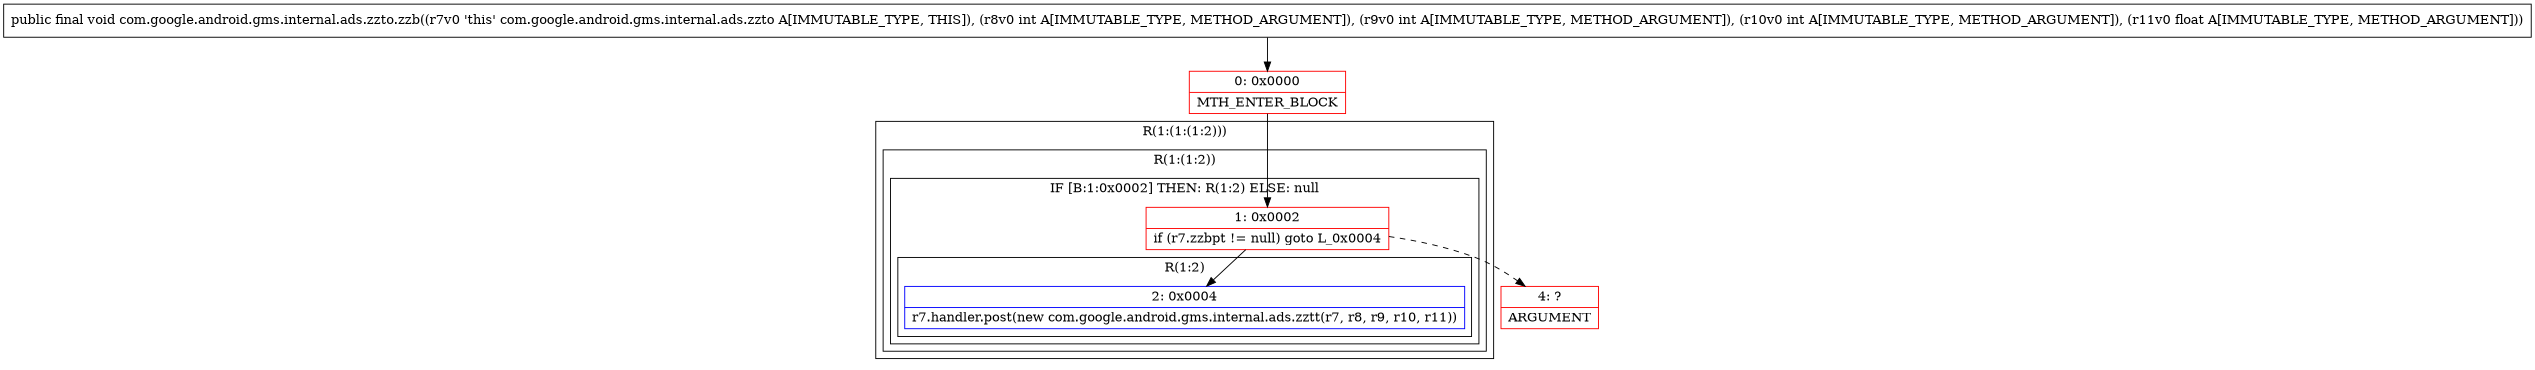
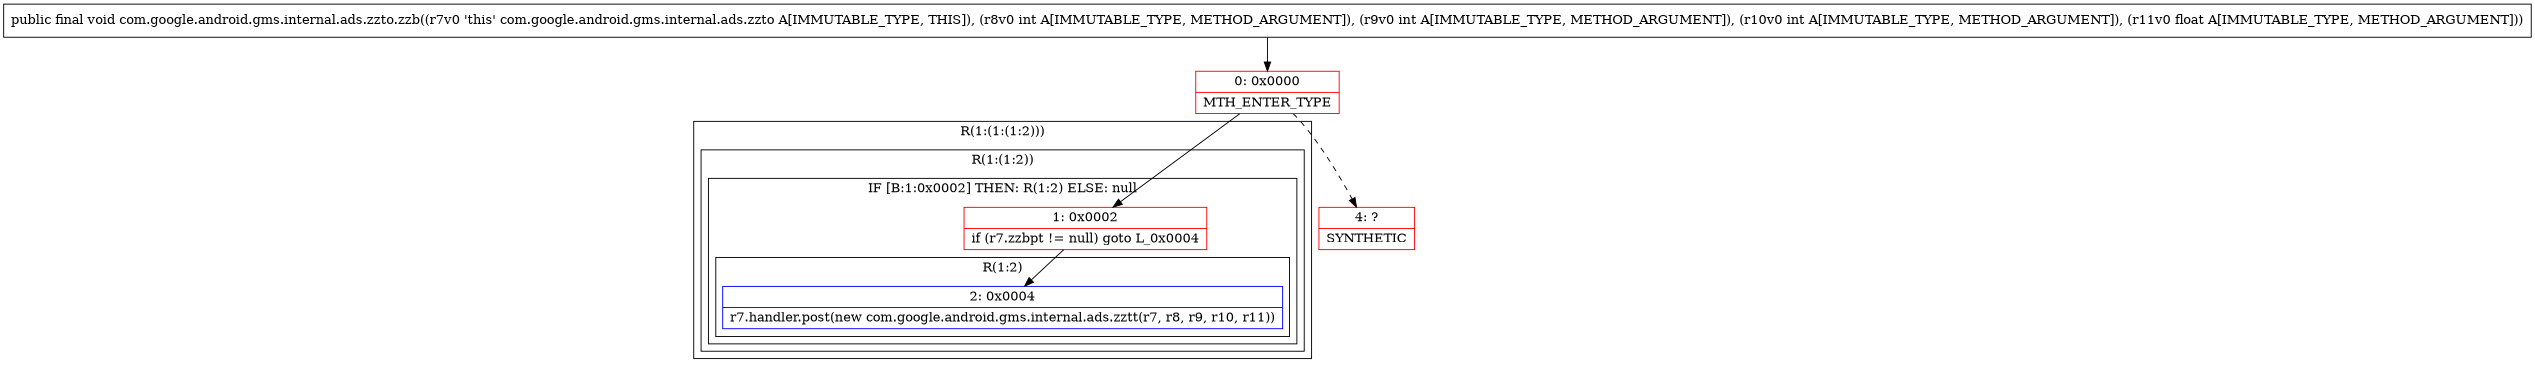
node "0: 0x0000": text "MTH_ENTER_BLOCK" -> "MTH_ENTER_TYPE"
edge "1: 0x0002" -> "4: ?": now "0: 0x0000" -> "4: ?"
node "4: ?": text "ARGUMENT" -> "SYNTHETIC"
